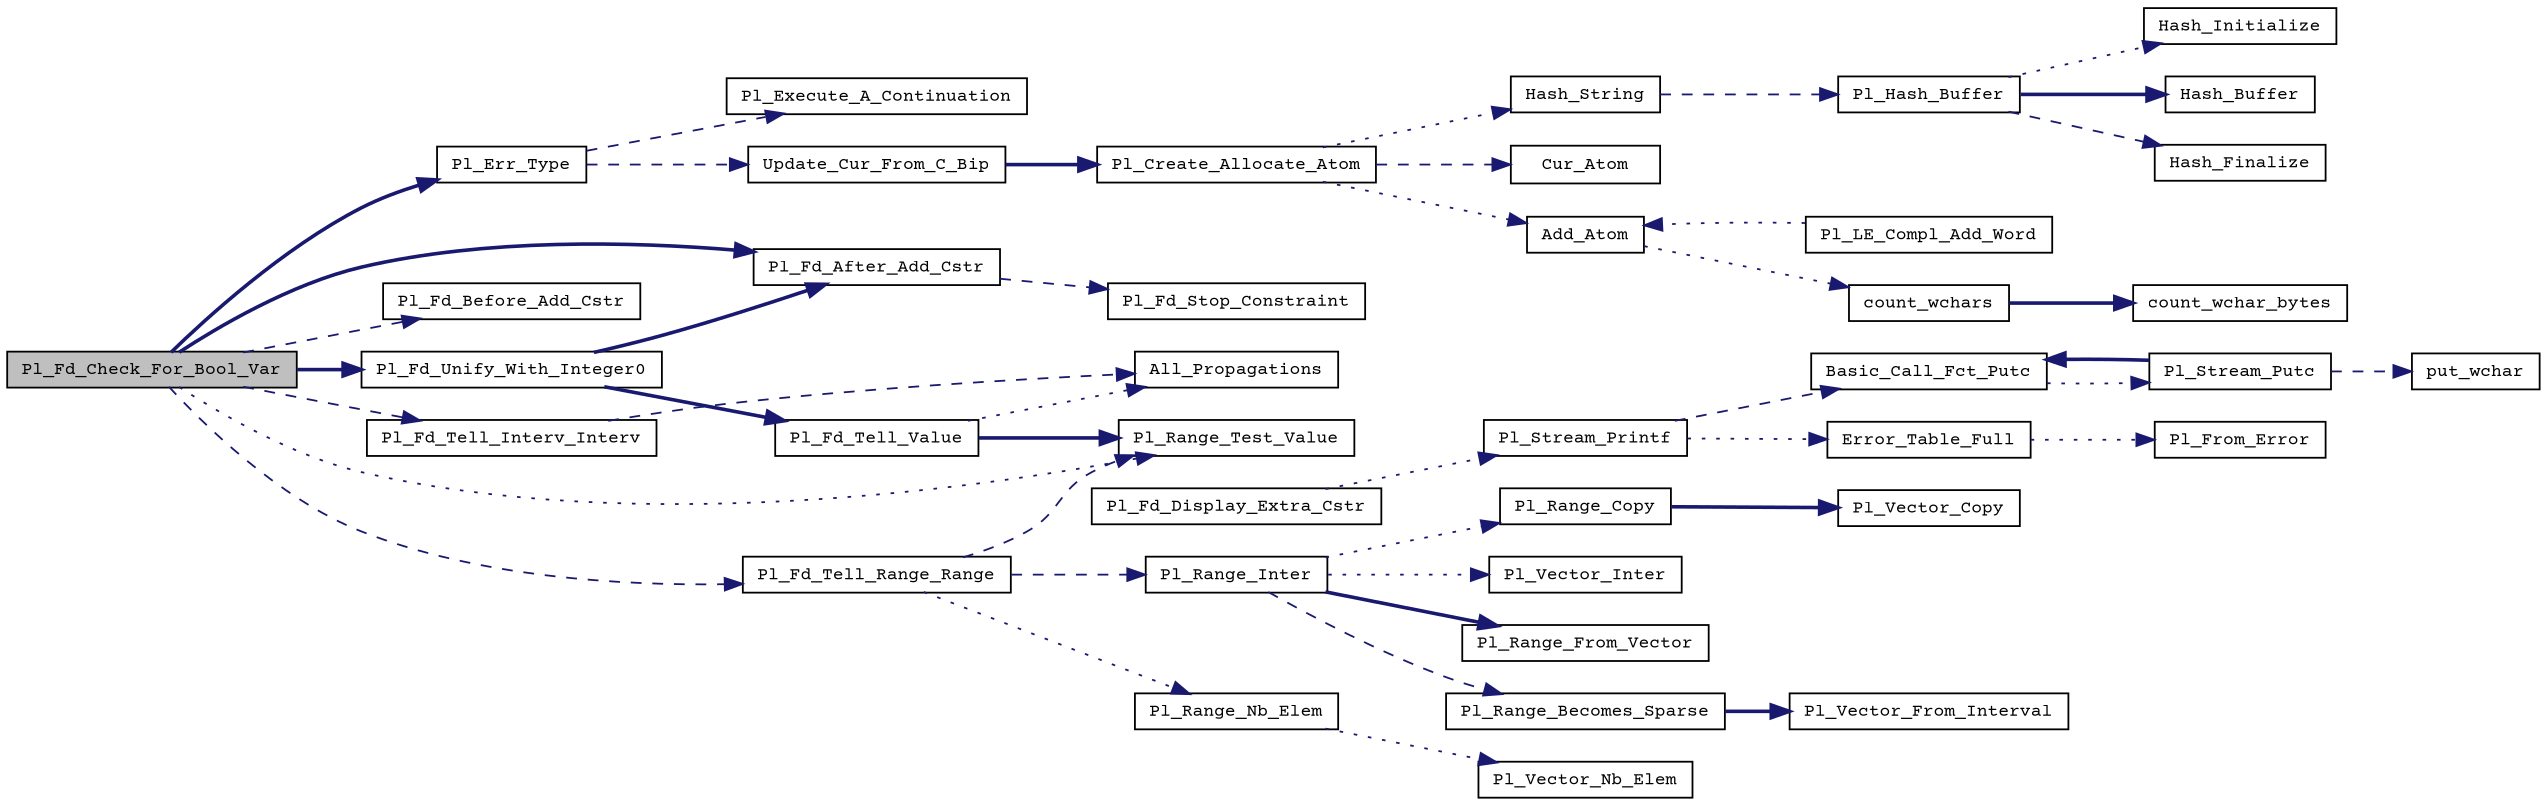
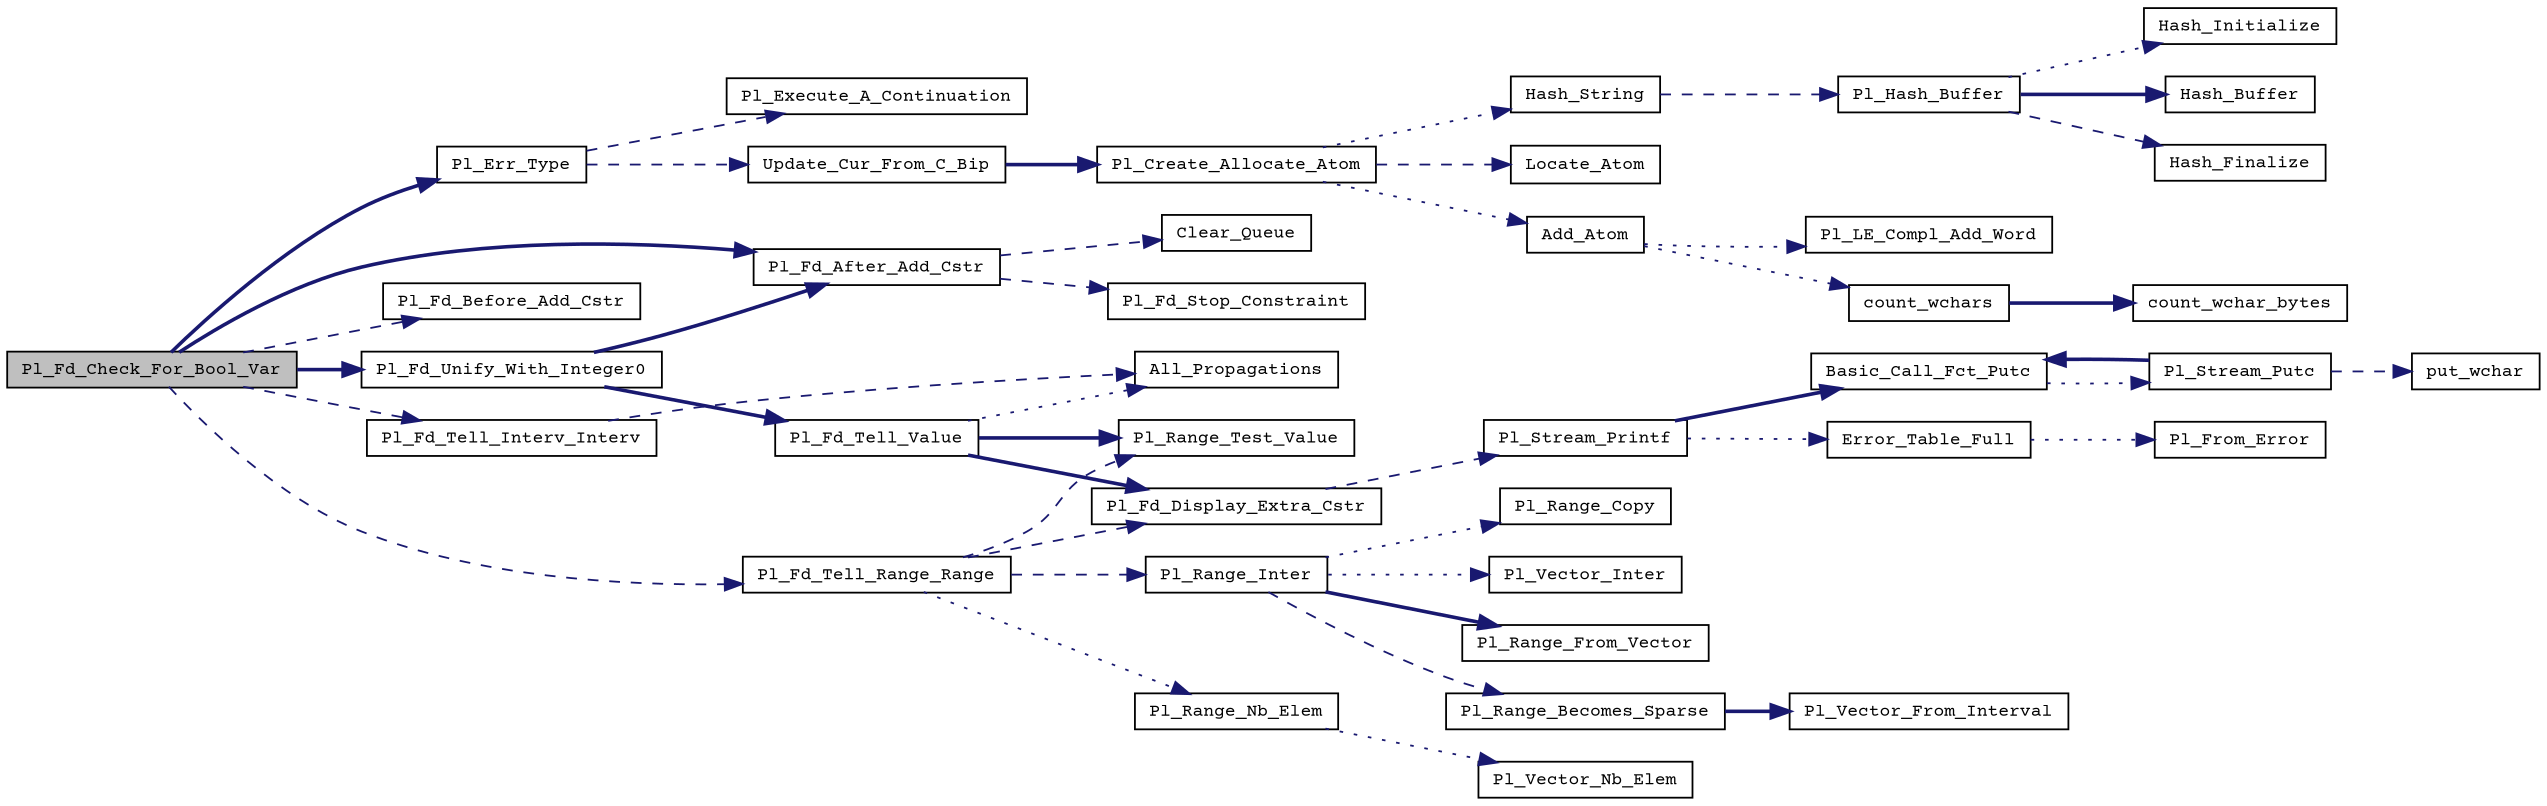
node "Cur_Atom": label "Cur_Atom" -> "Locate_Atom"
edge "Pl_LE_Compl_Add_Word" -> "Add_Atom": reversed
node "Clear_Queue": added
edge "Pl_Stream_Printf" -> "Basic_Call_Fct_Putc": style dashed -> bold
edge "Pl_Fd_Tell_Value" -> "Pl_Fd_Display_Extra_Cstr": added
edge "Pl_Fd_Display_Extra_Cstr" -> "Pl_Stream_Printf": style dotted -> dashed
edge "Pl_Fd_Check_For_Bool_Var" -> "Pl_Range_Test_Value": removed
node "Pl_Vector_Copy": removed
edge "Pl_Fd_Tell_Range_Range" -> "Pl_Fd_Display_Extra_Cstr": added
